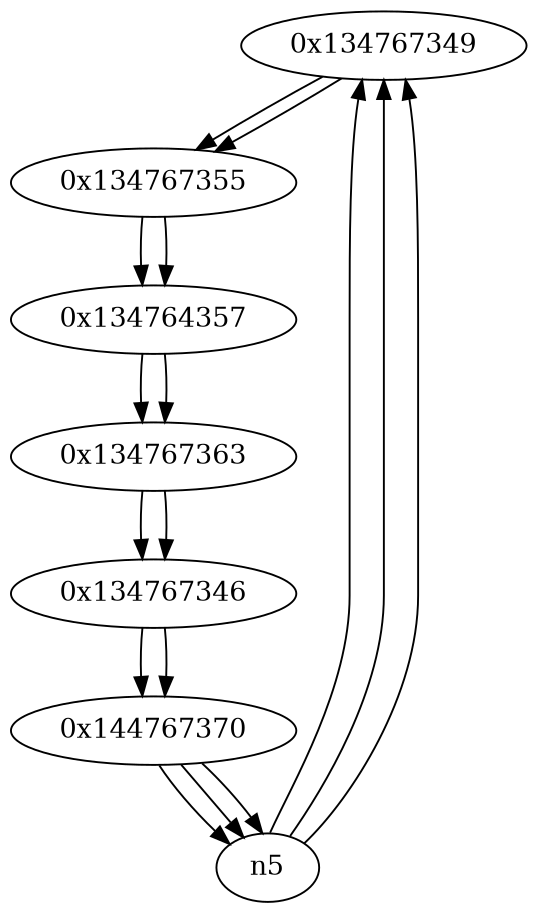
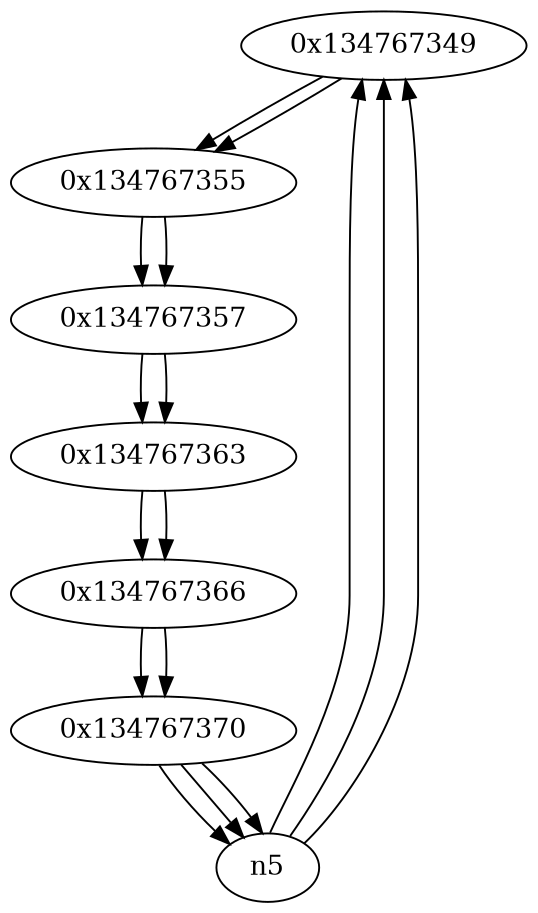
node "0x134764357": label "0x134764357" -> "0x134767357"
node "0x134767346": label "0x134767346" -> "0x134767366"
node "0x144767370": label "0x144767370" -> "0x134767370"
